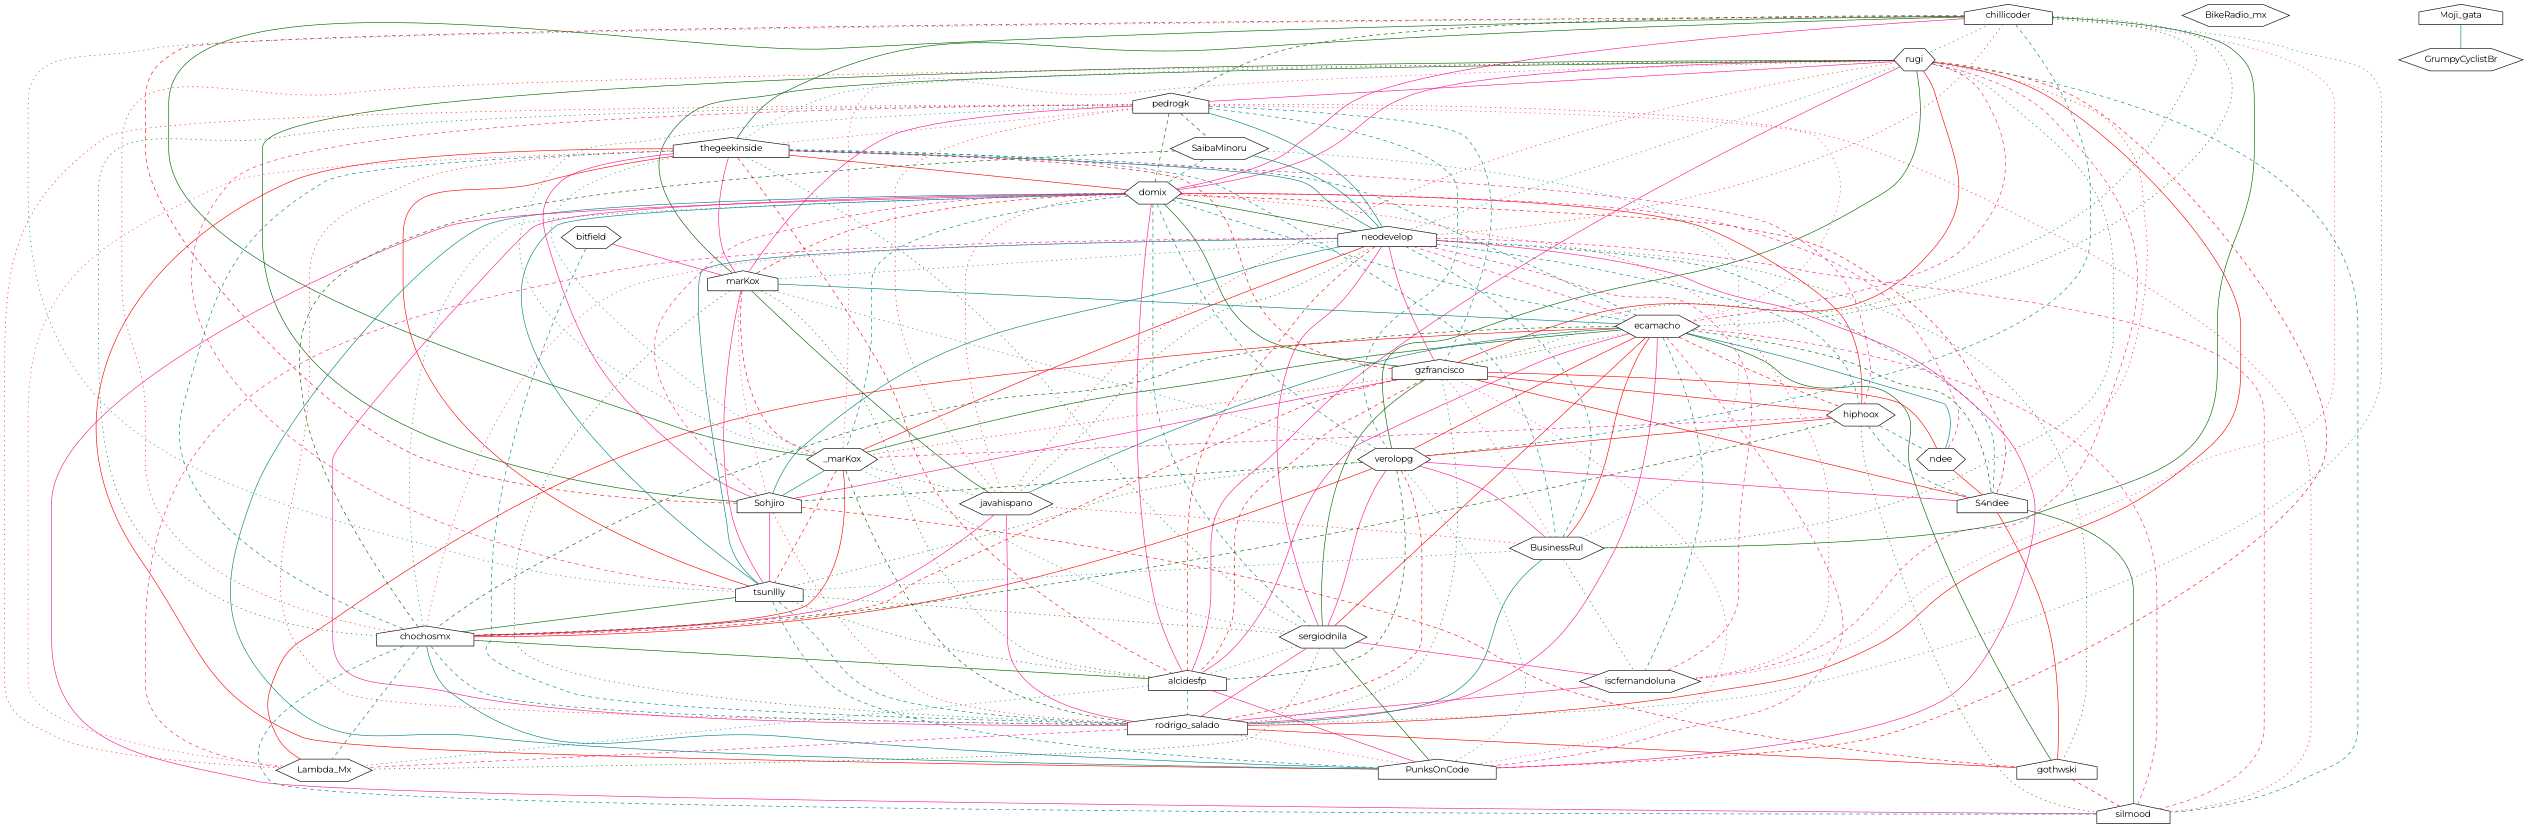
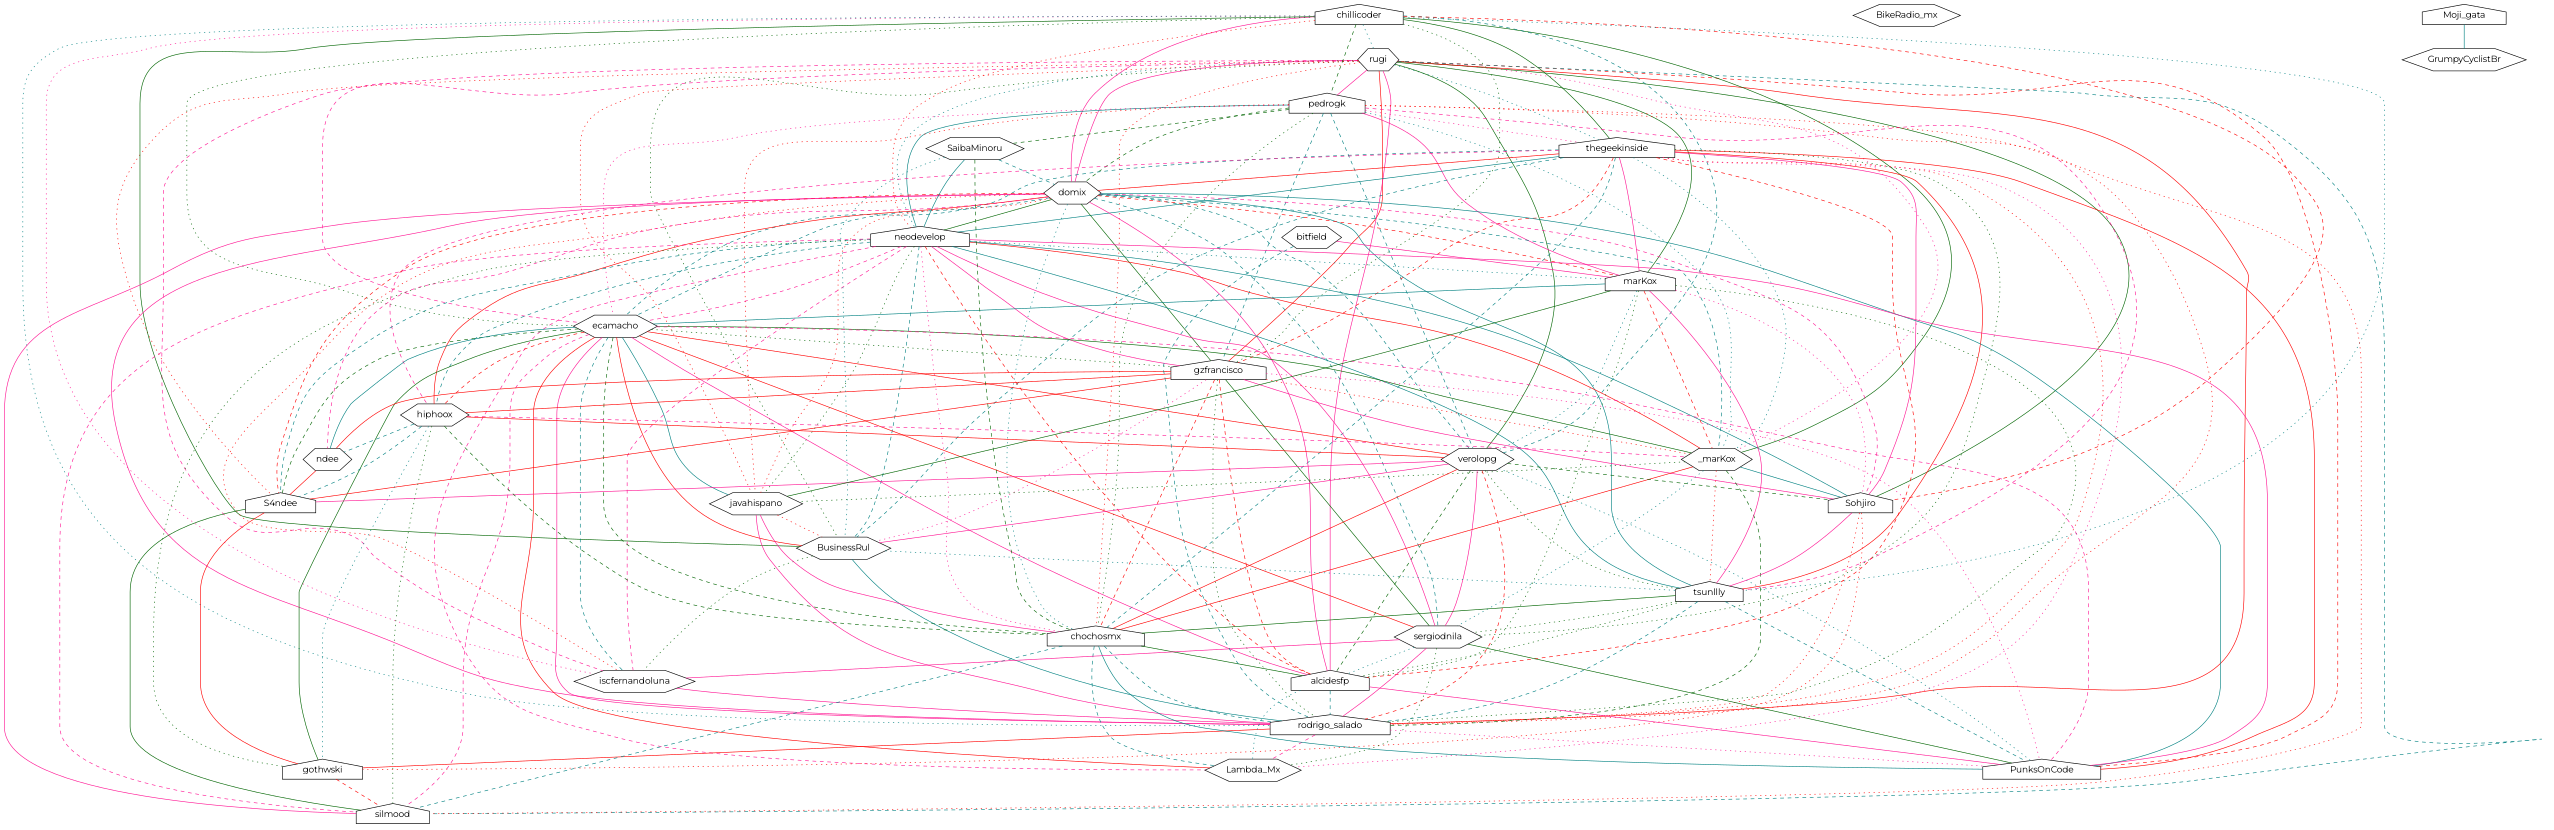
edge "pedrogk" -- "Lambda_Mx": now "pedrogk" -- "rodrigo_salado"
edge "_marKox" -- "tsunllly": style dashed -> dotted
edge "hiphoox" -- "gothwski": added
edge "Sohjiro" -- "gothwski": style dashed -> dotted
